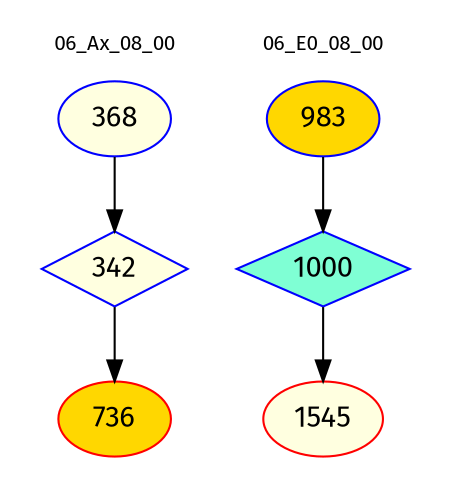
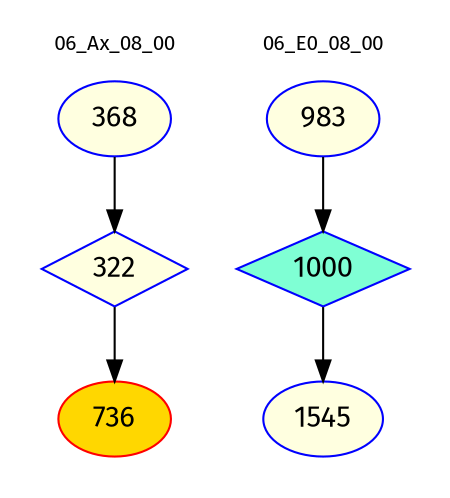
node "983": fillcolor gold -> lightyellow
node "342": label "342" -> "322"
node "1545": color red -> blue
